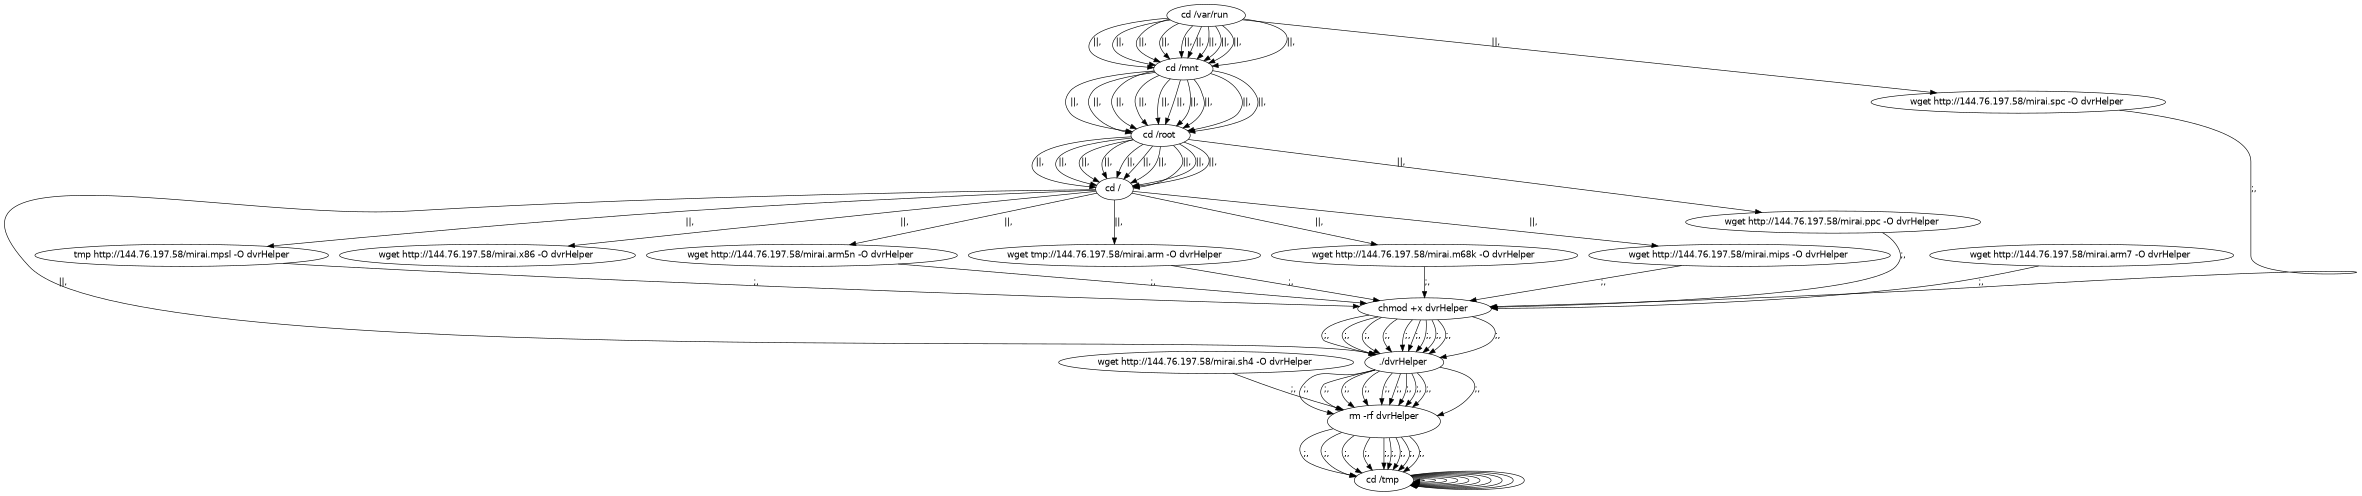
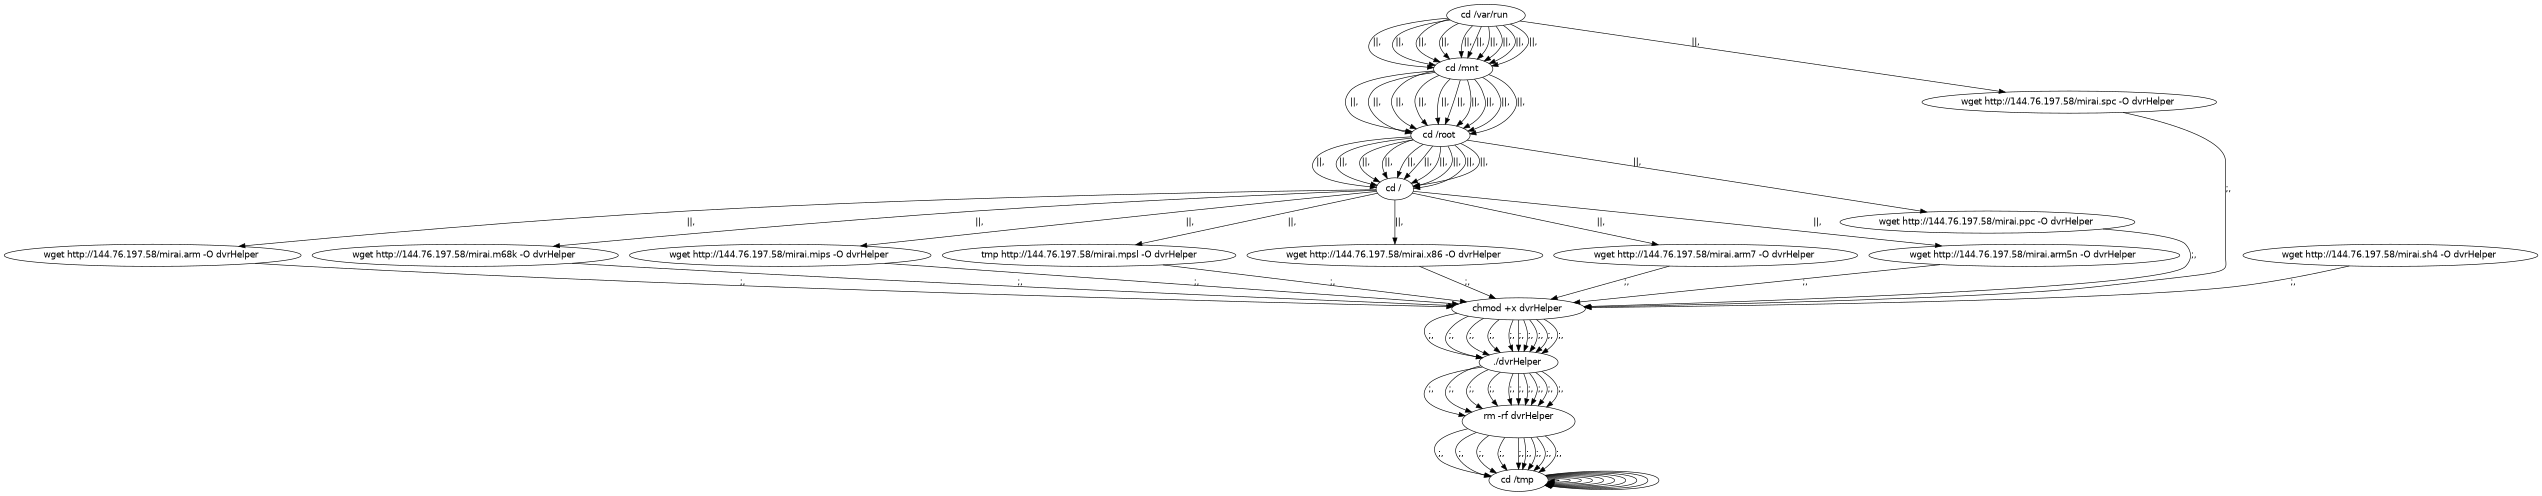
node "wget tmp://144.76.197.58/mirai.arm -O dvrHelper": label "wget tmp://144.76.197.58/mirai.arm -O dvrHelper" -> "wget http://144.76.197.58/mirai.arm -O dvrHelper"
edge "wget http://144.76.197.58/mirai.x86 -O dvrHelper" -> "chmod +x dvrHelper": added, label ";,"
edge "cd /" -> "./dvrHelper": now "cd /" -> "wget http://144.76.197.58/mirai.arm7 -O dvrHelper"
edge "wget http://144.76.197.58/mirai.sh4 -O dvrHelper" -> "rm -rf dvrHelper": now "wget http://144.76.197.58/mirai.sh4 -O dvrHelper" -> "chmod +x dvrHelper"
